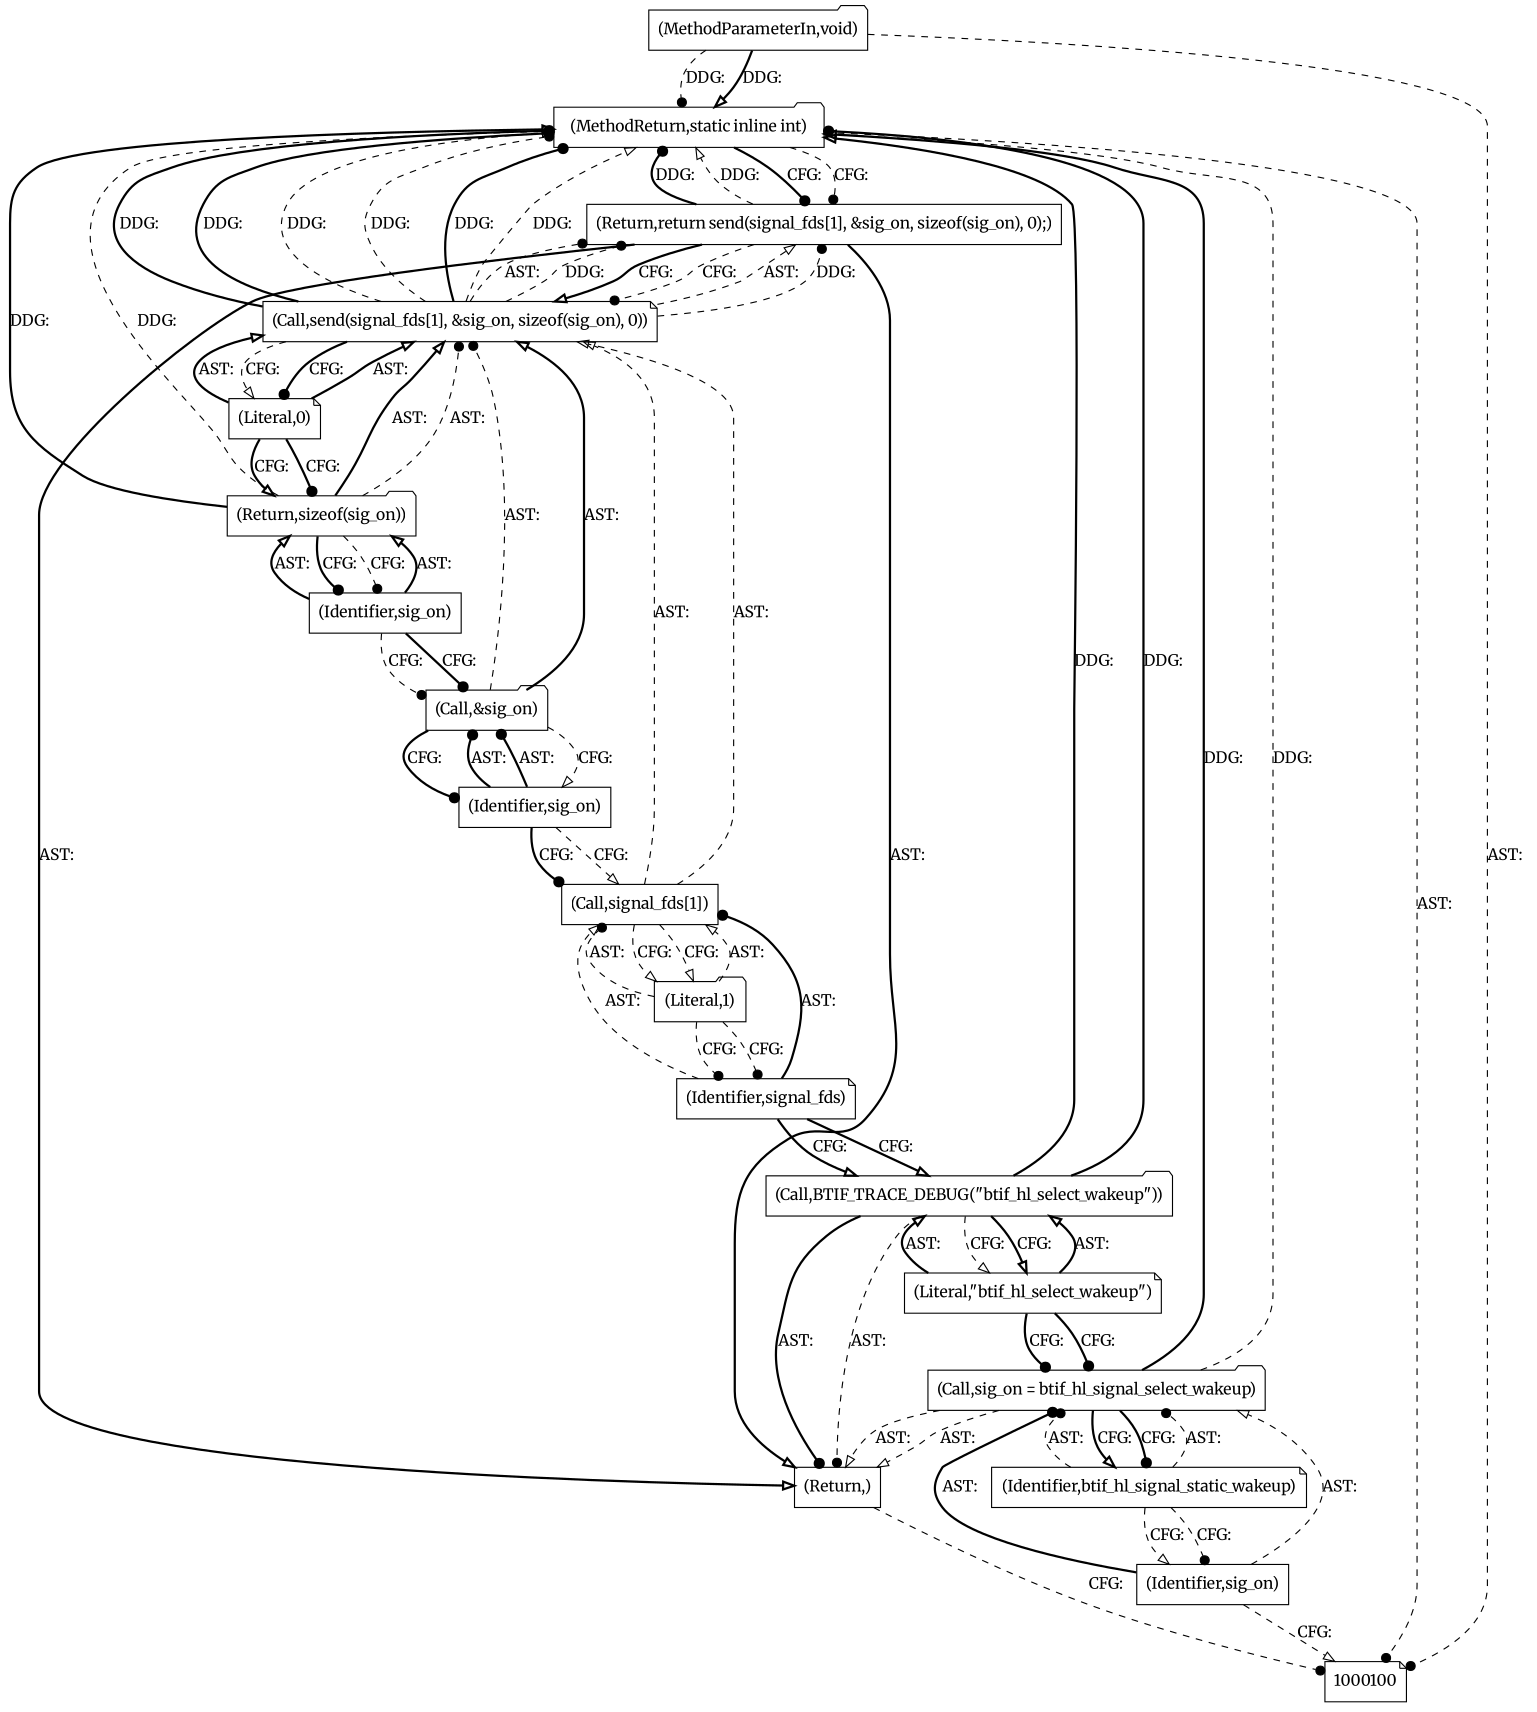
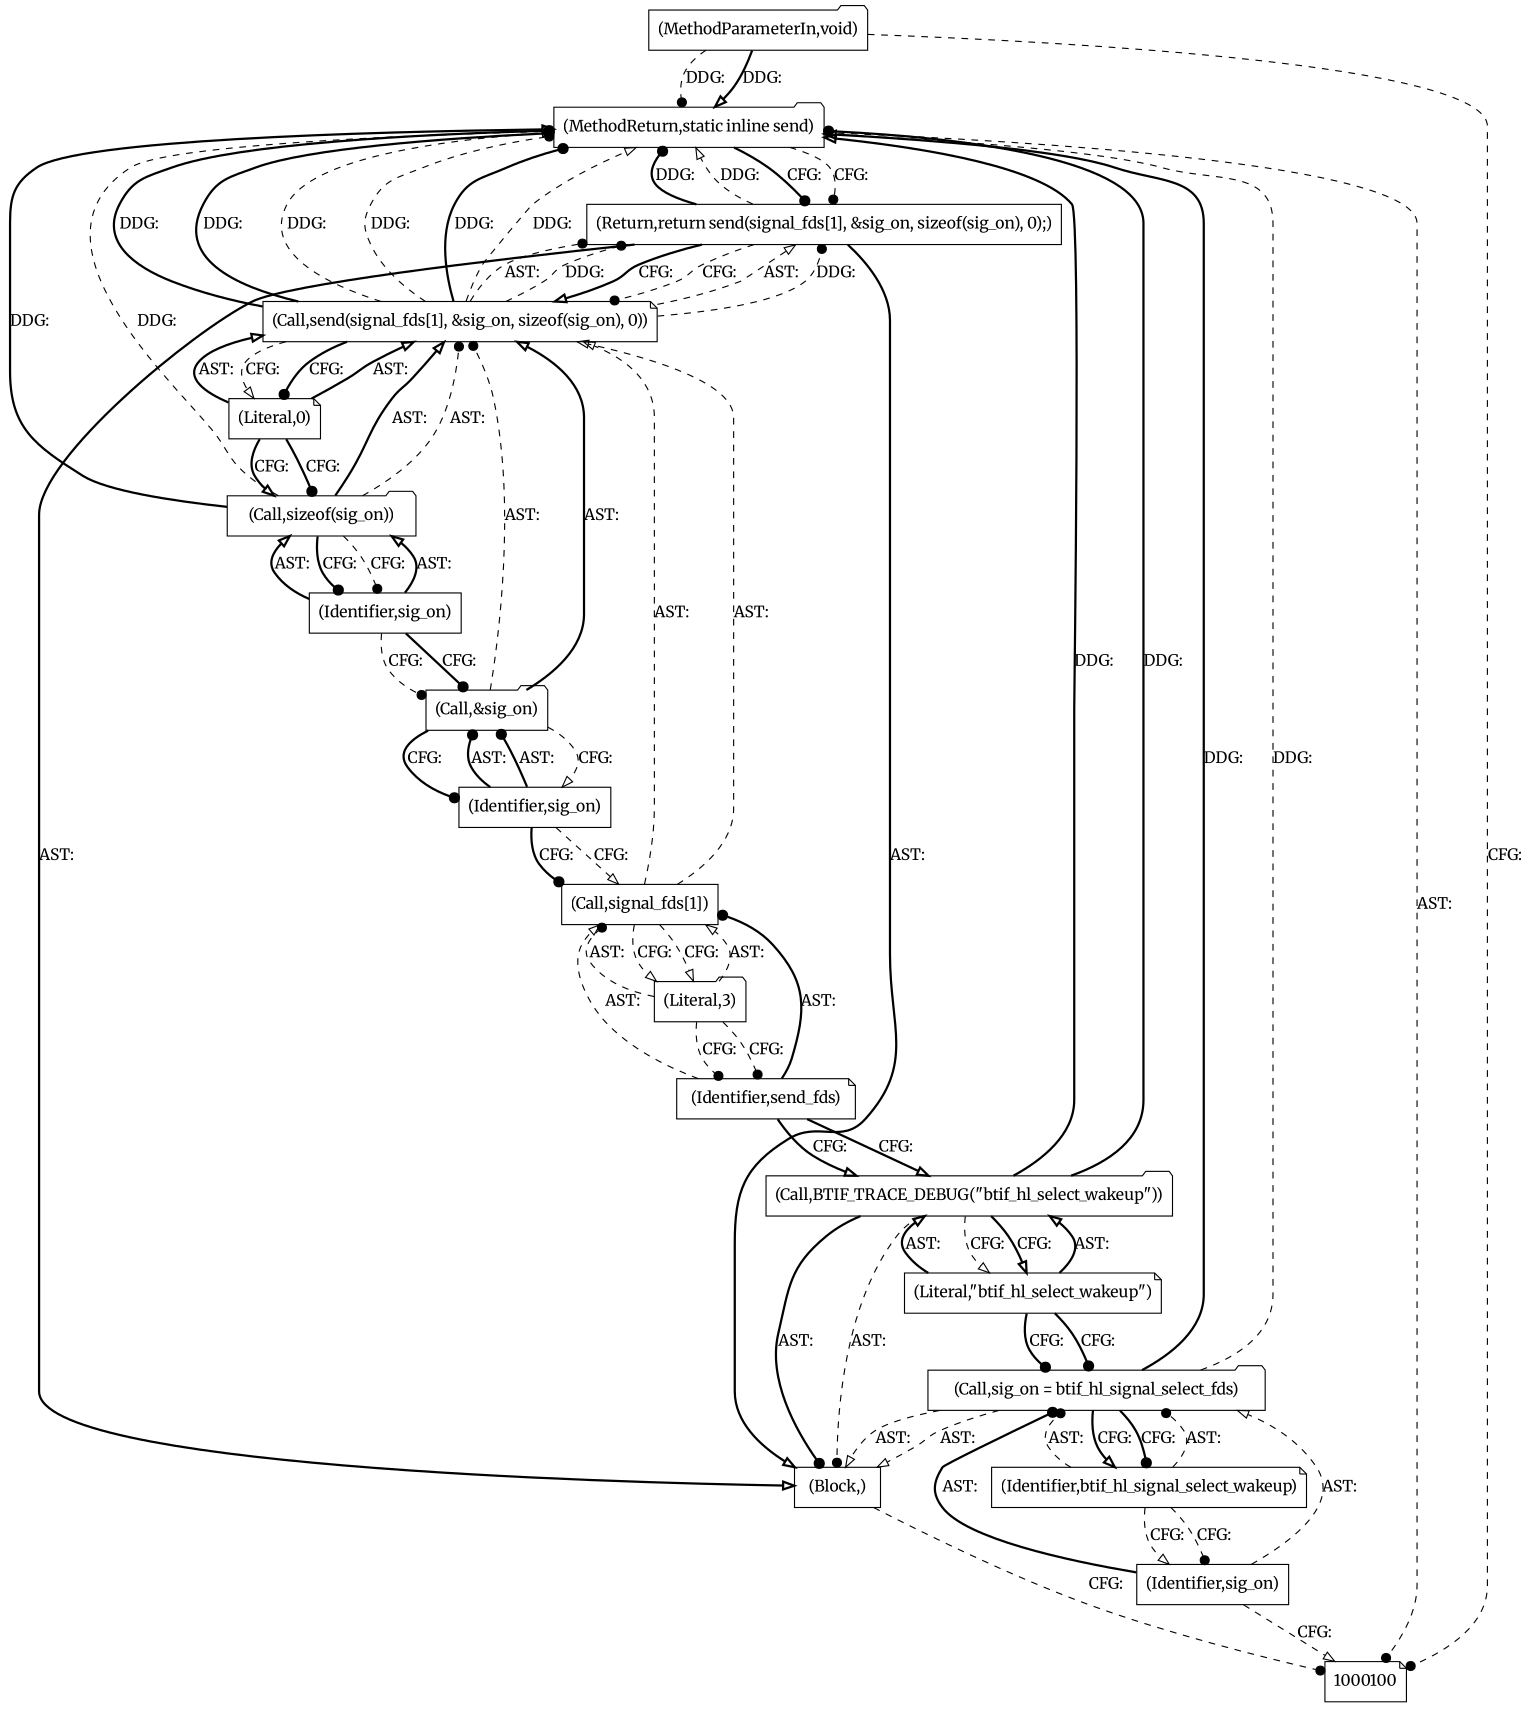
node "(MethodReturn,static inline int)": label "(MethodReturn,static inline int)" -> "(MethodReturn,static inline send)"
node "(Return,sizeof(sig_on))": label "(Return,sizeof(sig_on))" -> "(Call,sizeof(sig_on))"
edge "(MethodParameterIn,void)" -> "1000100": label "AST: " -> "CFG: "
node "(Literal,1)": label "(Literal,1)" -> "(Literal,3)"
node "(Identifier,signal_fds)": label "(Identifier,signal_fds)" -> "(Identifier,send_fds)"
node "(Call,sig_on = btif_hl_signal_select_wakeup)": label "(Call,sig_on = btif_hl_signal_select_wakeup)" -> "(Call,sig_on = btif_hl_signal_select_fds)"
node "(Return,)": label "(Return,)" -> "(Block,)"
node "(Identifier,btif_hl_signal_static_wakeup)": label "(Identifier,btif_hl_signal_static_wakeup)" -> "(Identifier,btif_hl_signal_select_wakeup)"
